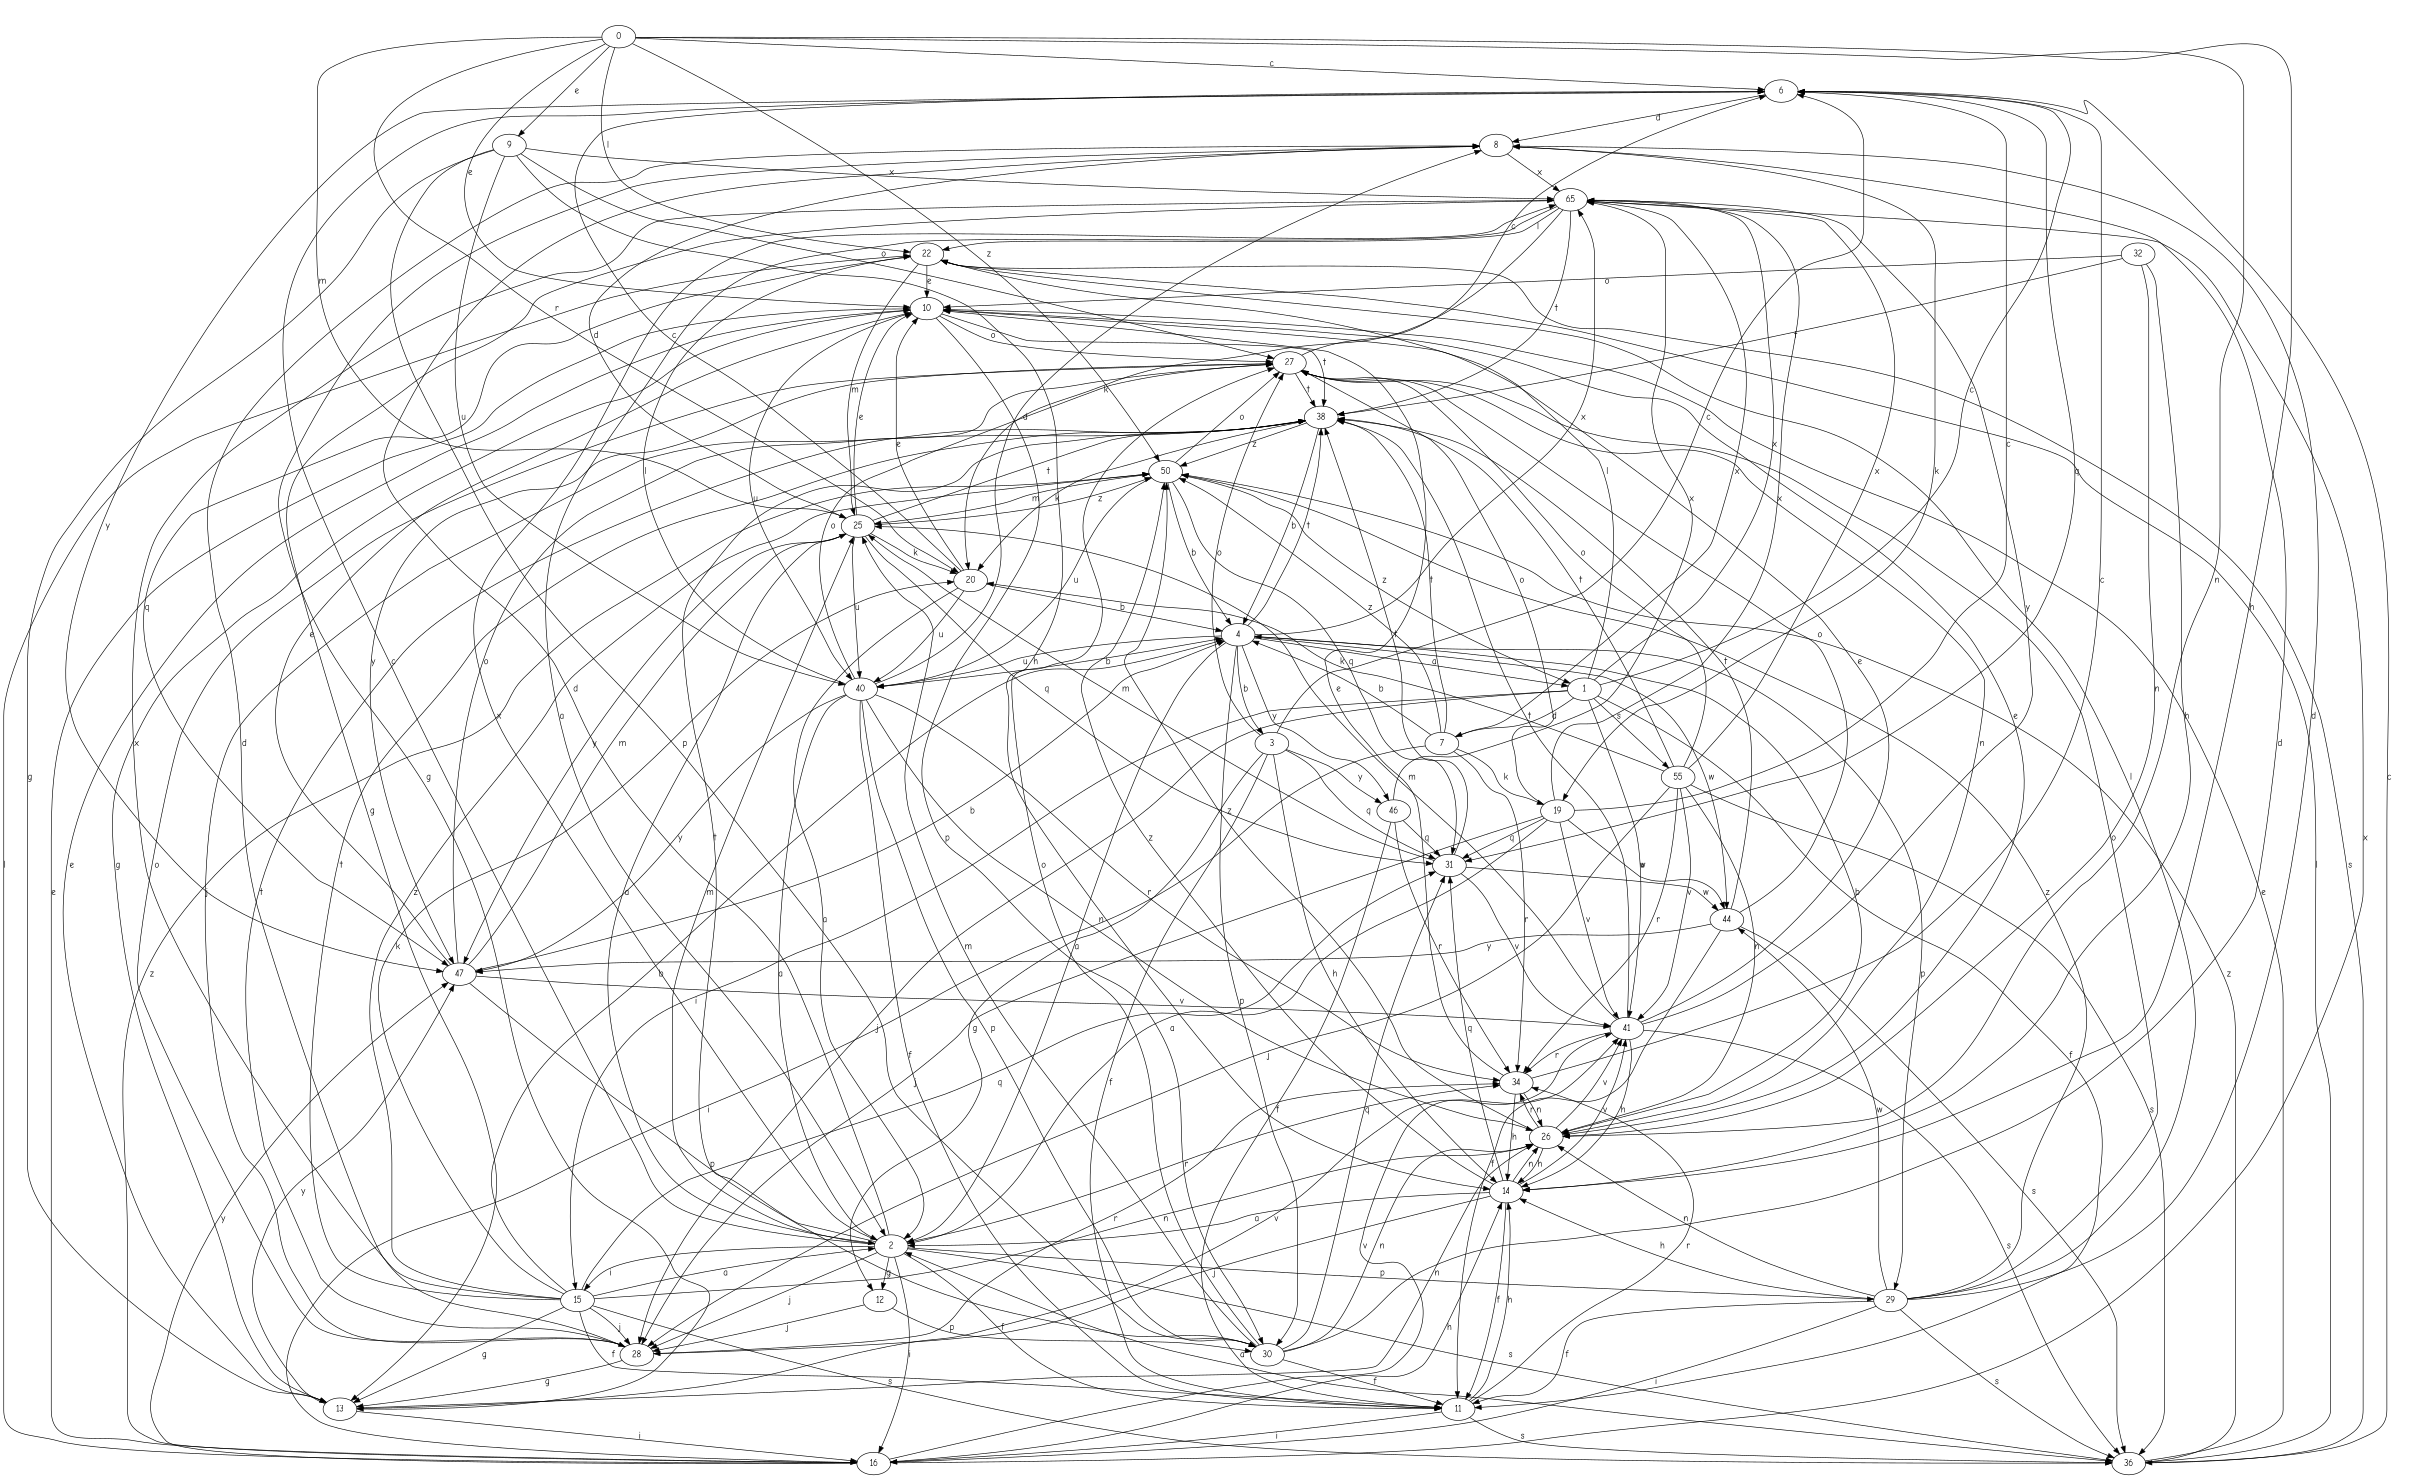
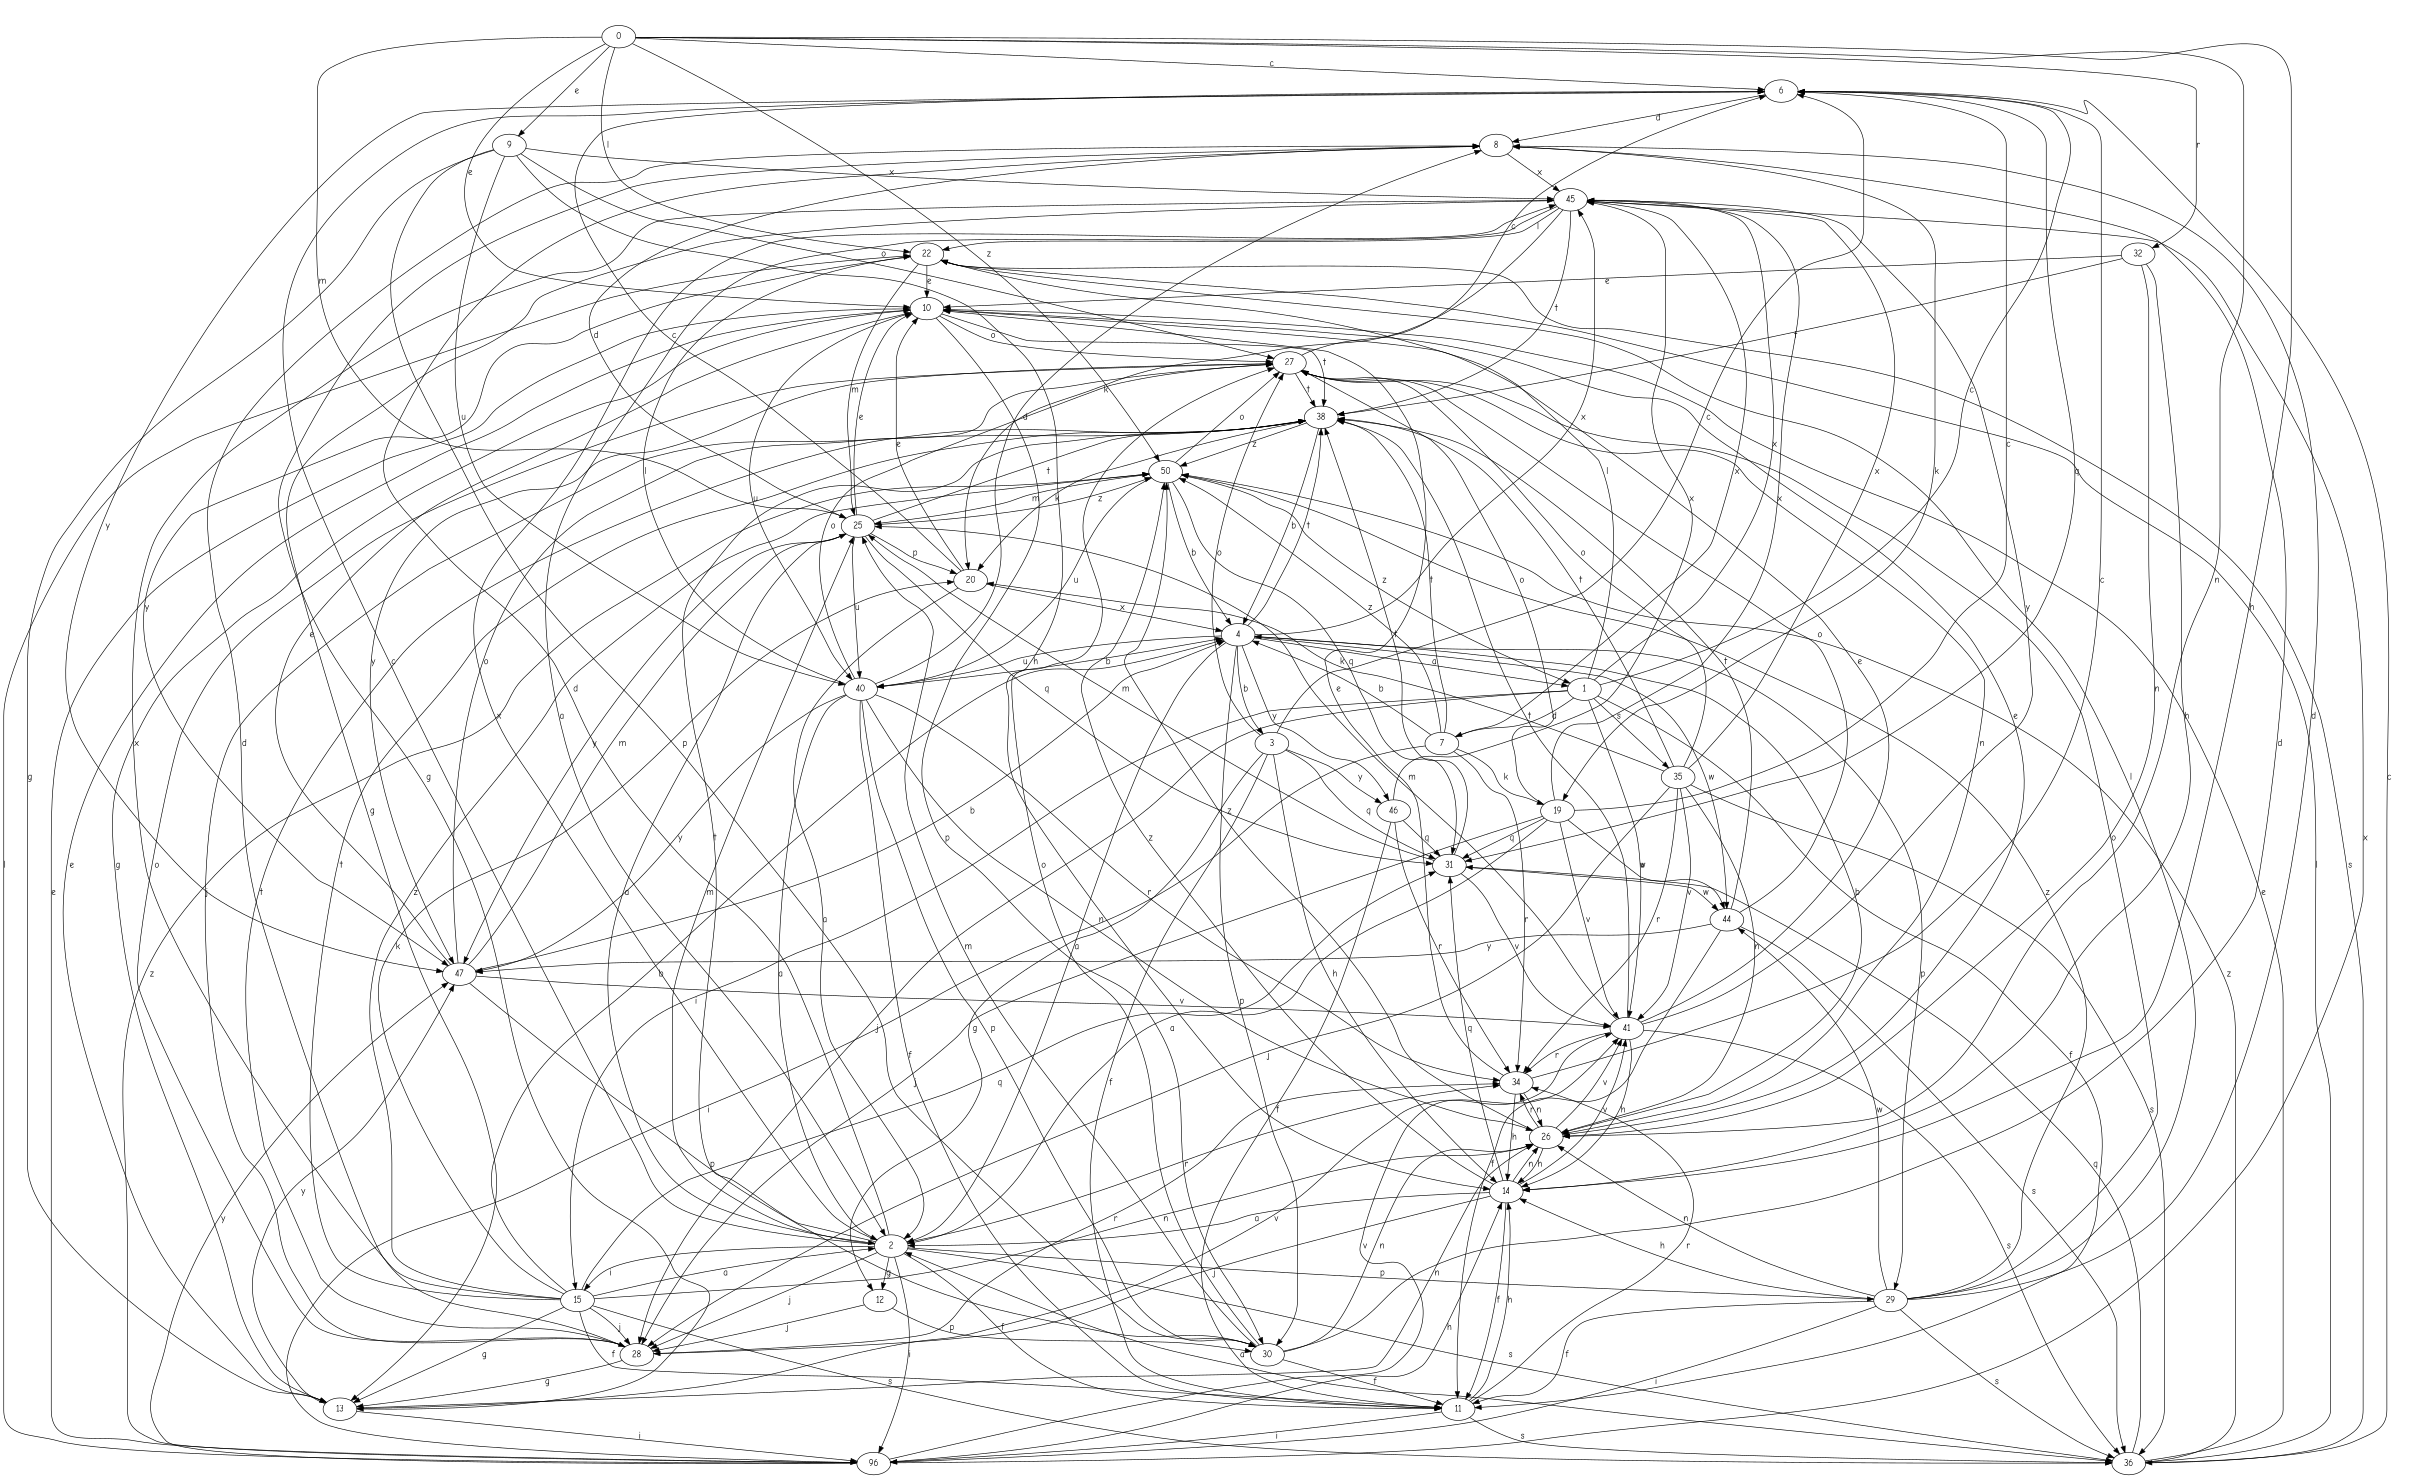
node "65": label "65" -> "45"
edge "0" -> "20": now "0" -> "32"
edge "32" -> "10": label "o" -> "e"
edge "25" -> "20": label "k" -> "p"
edge "22" -> "47": label "q" -> "y"
edge "20" -> "4": label "b" -> "x"
edge "20" -> "40": removed, label "u"
node "55": label "55" -> "35"
edge "30" -> "31": now "36" -> "31"
node "16": label "16" -> "96"
